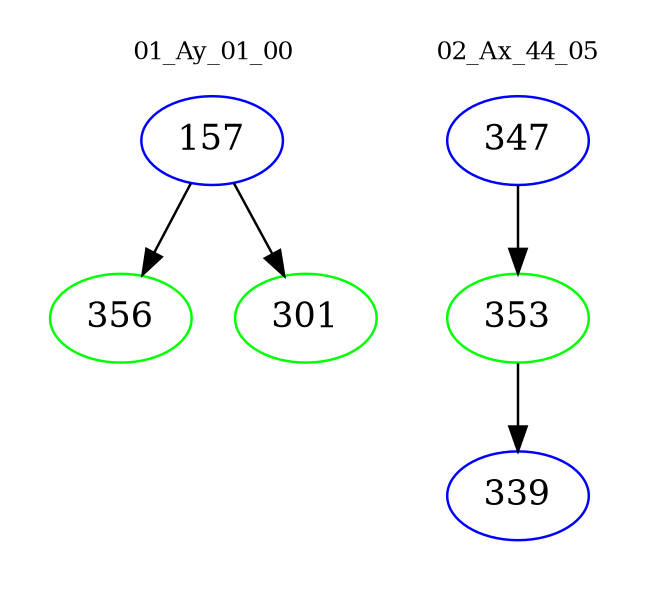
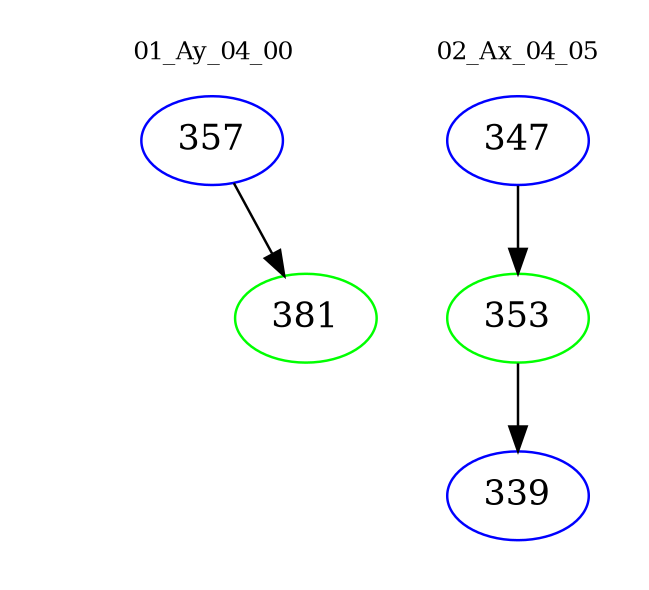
cluster "01_Ay_01_00": label "01_Ay_01_00" -> "01_Ay_04_00"
cluster "02_Ax_44_05": label "02_Ax_44_05" -> "02_Ax_04_05"
node "157": label "157" -> "357"
node "356": removed
node "301": label "301" -> "381"
